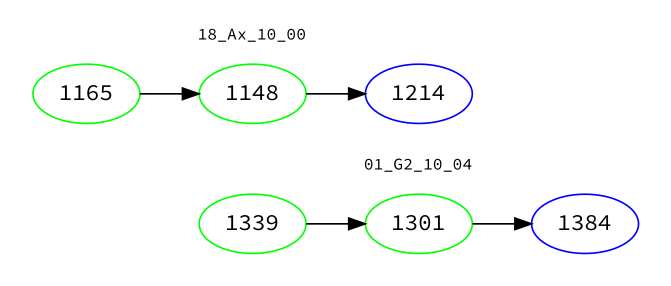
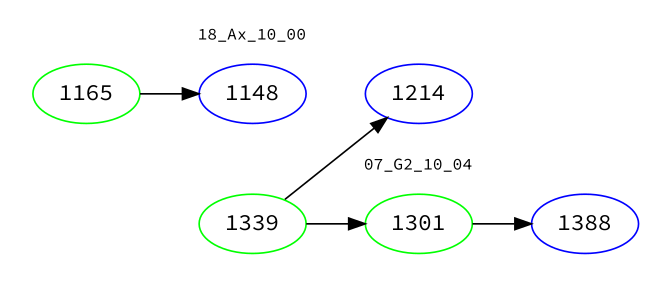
node "1148": color green -> blue
edge "1148" -> "1214": now "1339" -> "1214"
cluster "01_G2_10_04": label "01_G2_10_04" -> "07_G2_10_04"
node "1384": label "1384" -> "1388"
